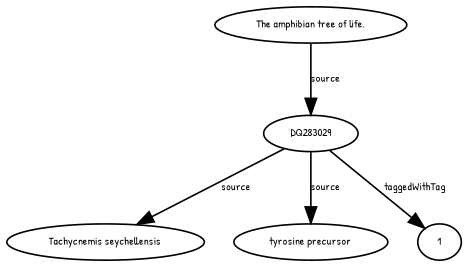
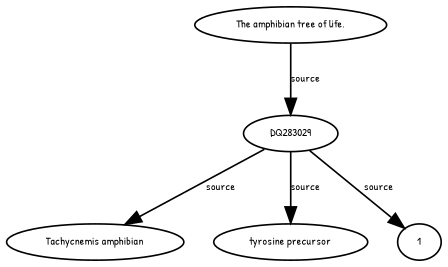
edge "DQ283029" -> "1": label "taggedWithTag" -> "source"
node "Tachycnemis seychellensis": label "Tachycnemis seychellensis" -> "Tachycnemis amphibian"
